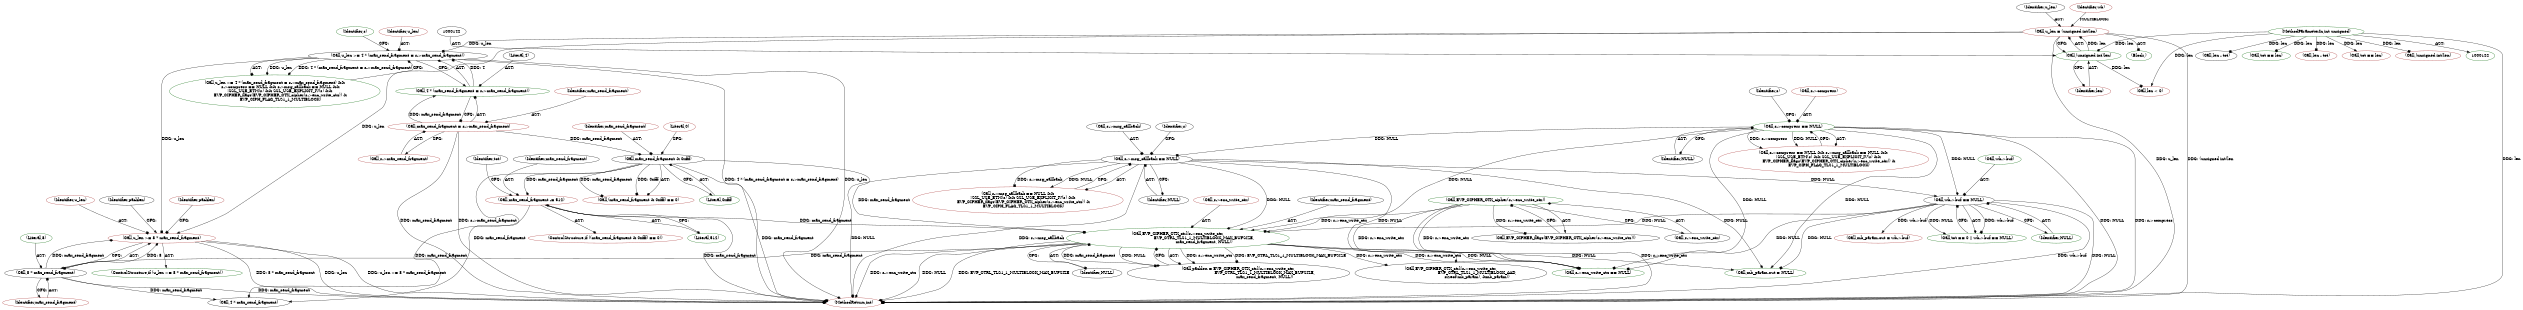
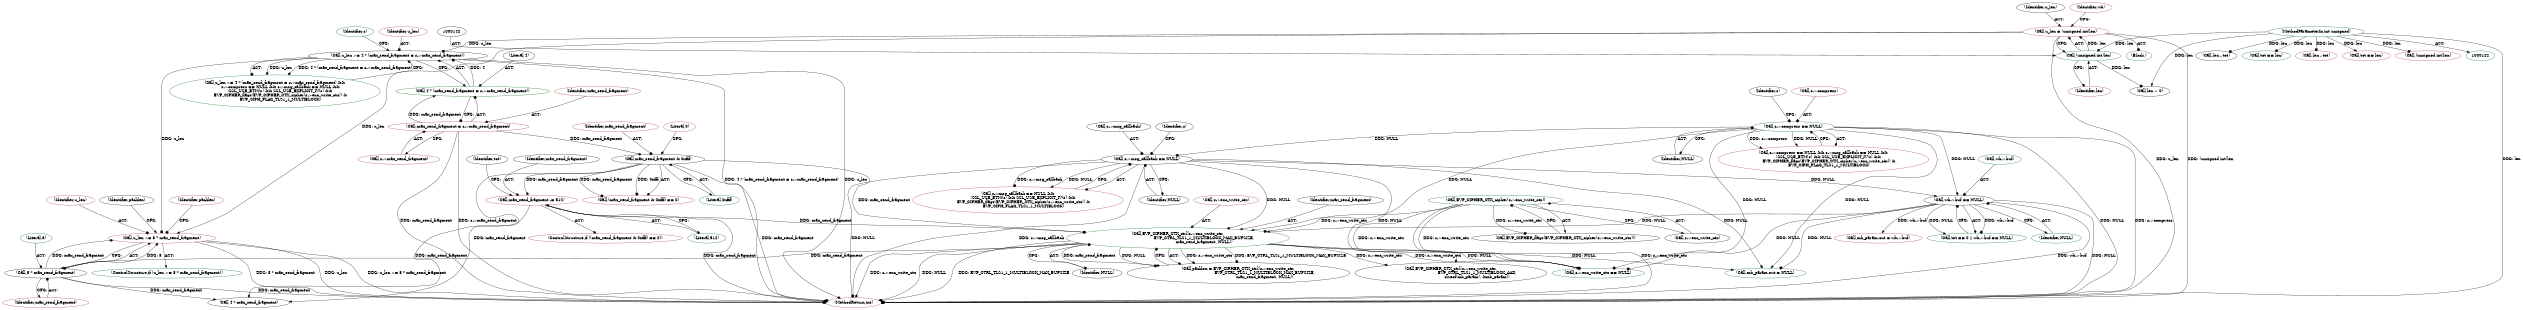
edge "(Identifier,wb)" -> "(Call,u_len = (unsigned int)len)": label "MULTIBLOCK: " -> "CFG: "
node "(Call,len < 0)": color brown -> black
